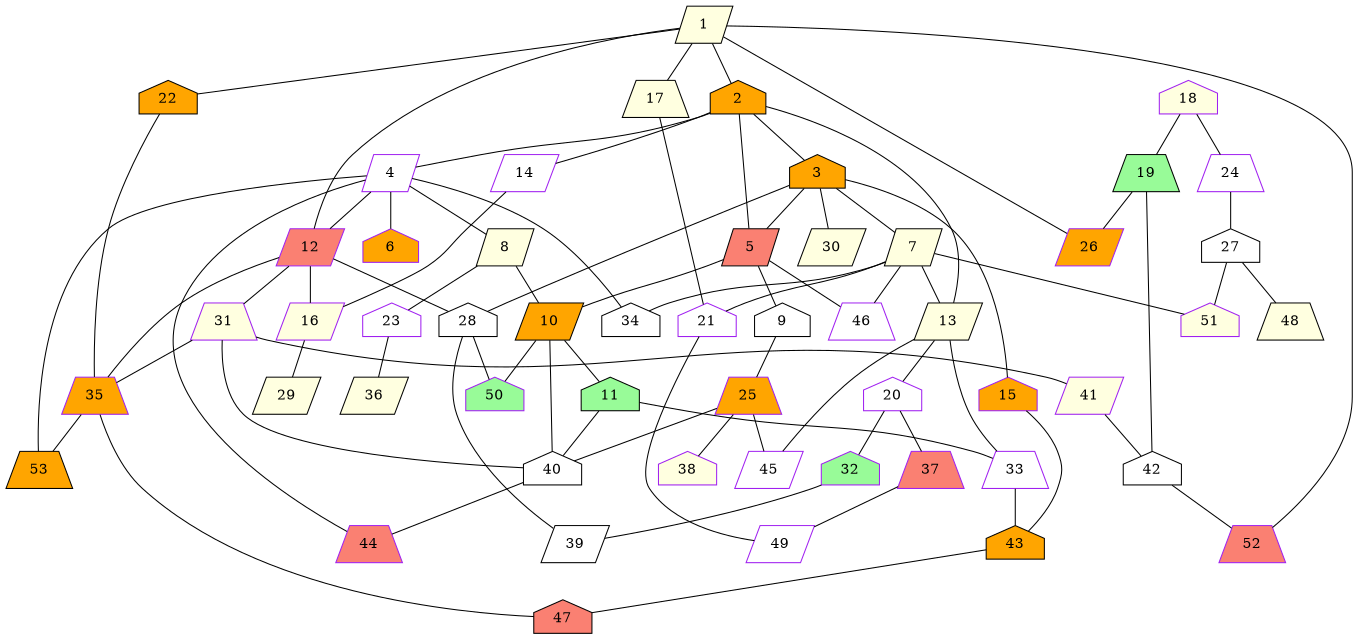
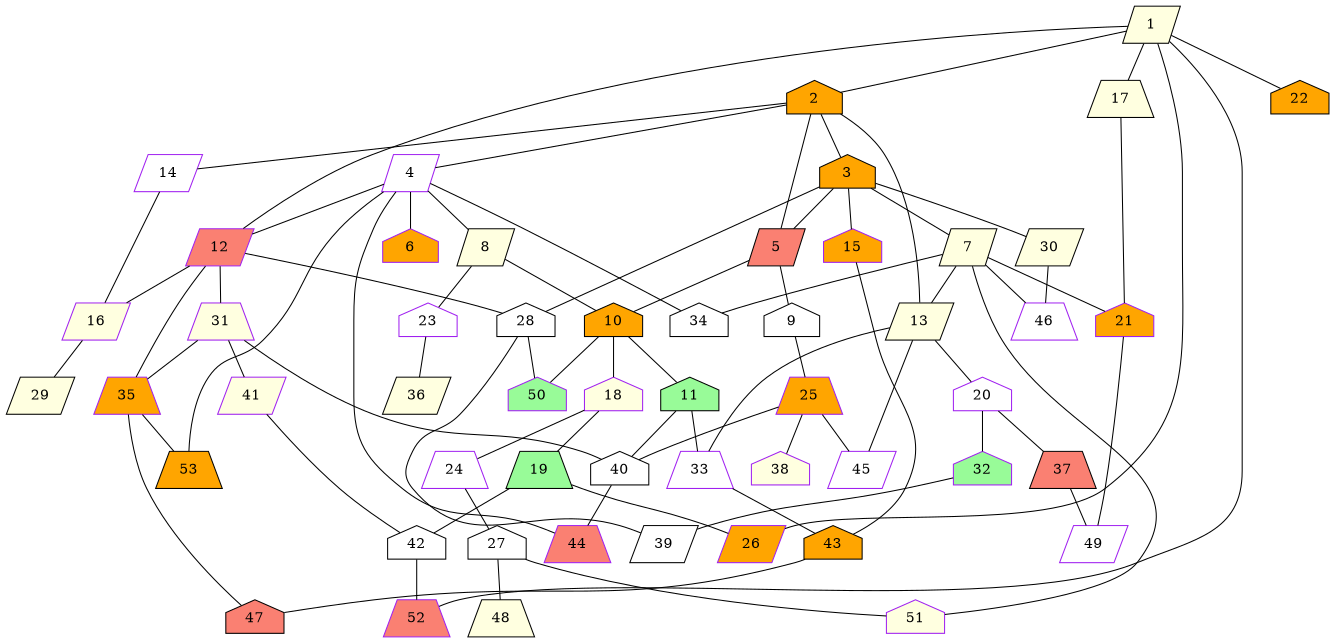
edge "22" -- "35": removed
edge "5" -- "46": now "30" -- "46"
node "10": shape parallelogram -> house
node "21": fillcolor white -> orange
edge "10" -- "40": now "10" -- "18"
node "37": color purple -> black
